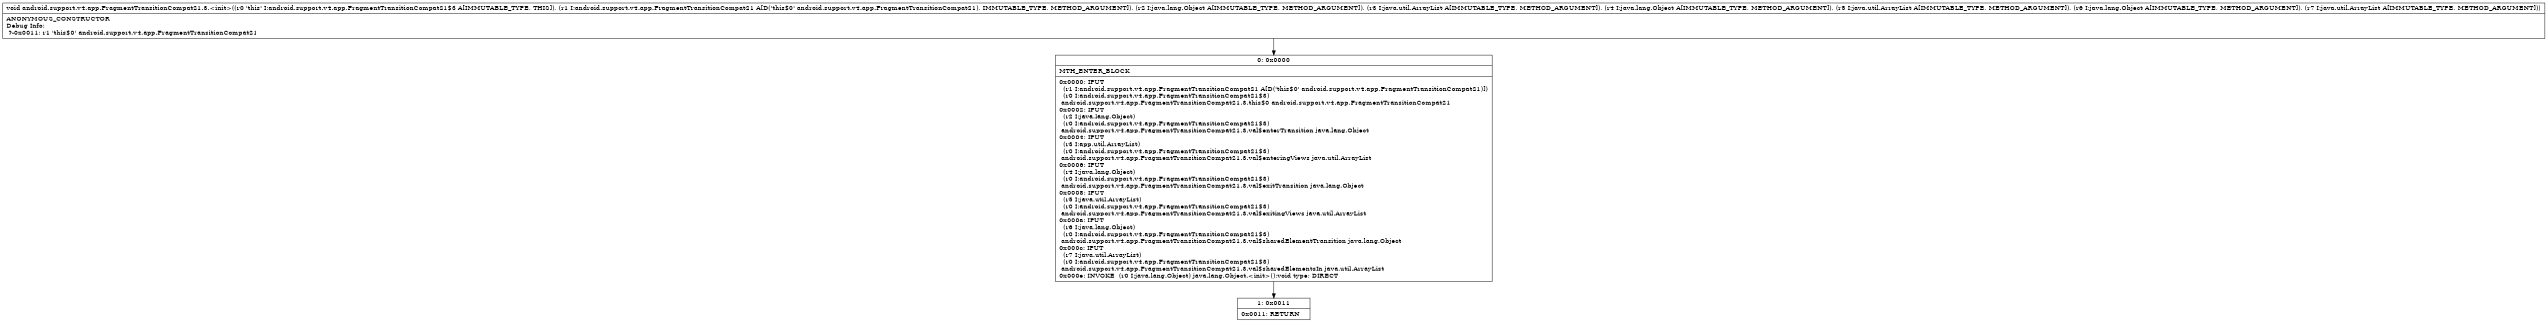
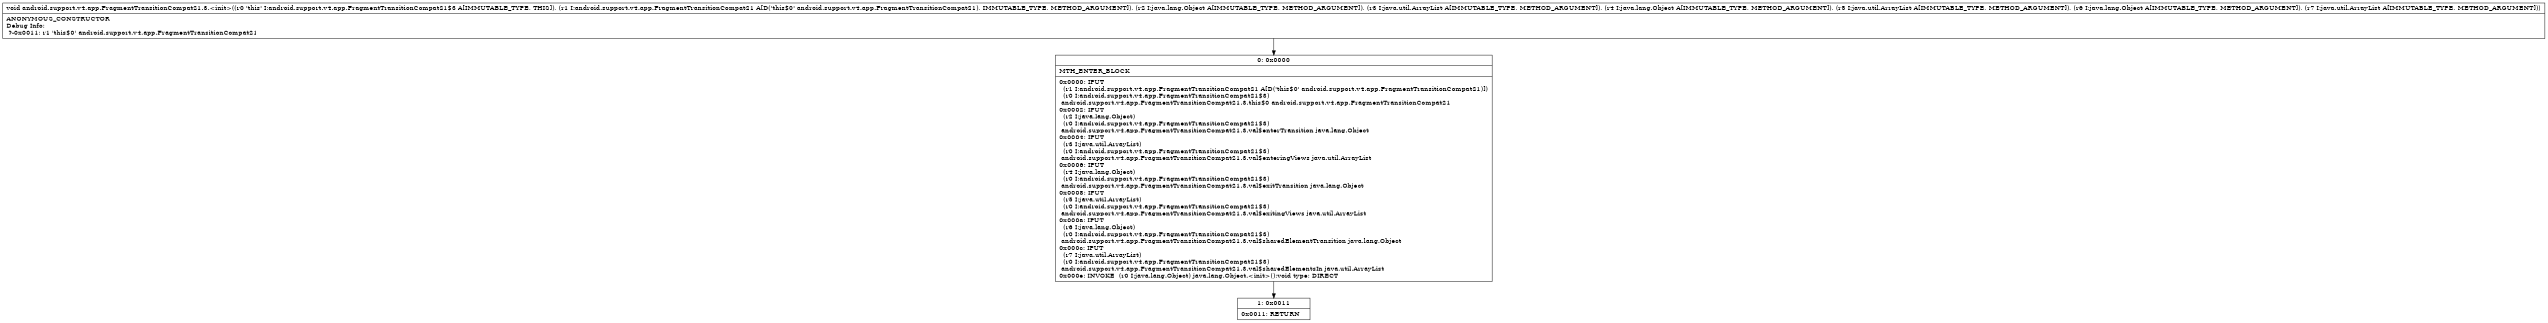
node "0: 0x0000": text "(r3 I:app.util.ArrayList)" -> "(r3 I:java.util.ArrayList)"
